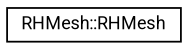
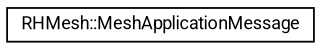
node "RHMesh::RHMesh": label "RHMesh::RHMesh" -> "RHMesh::MeshApplicationMessage"
